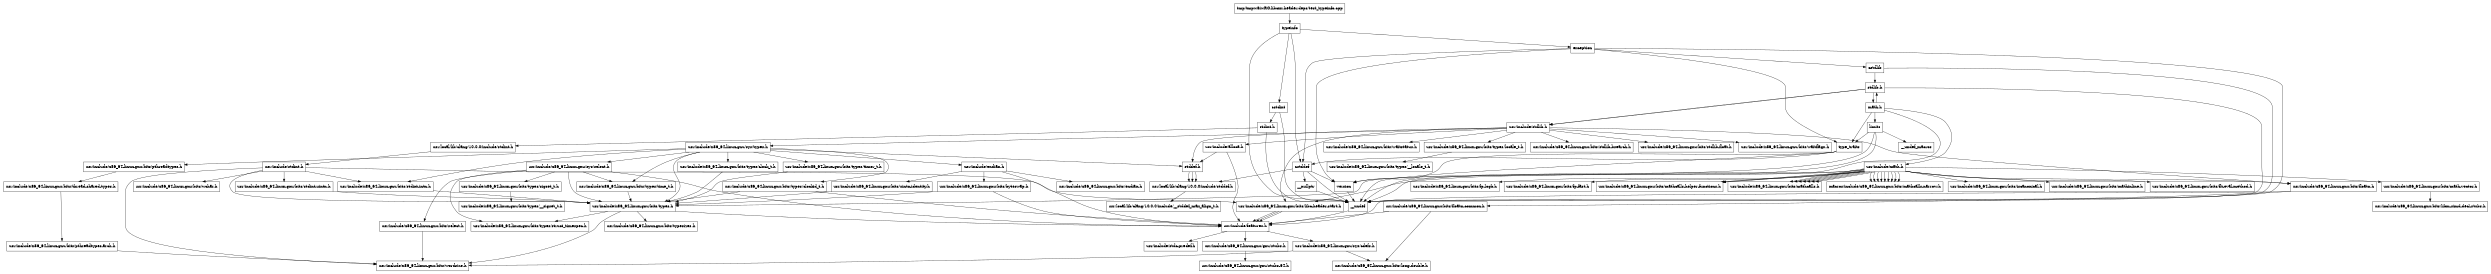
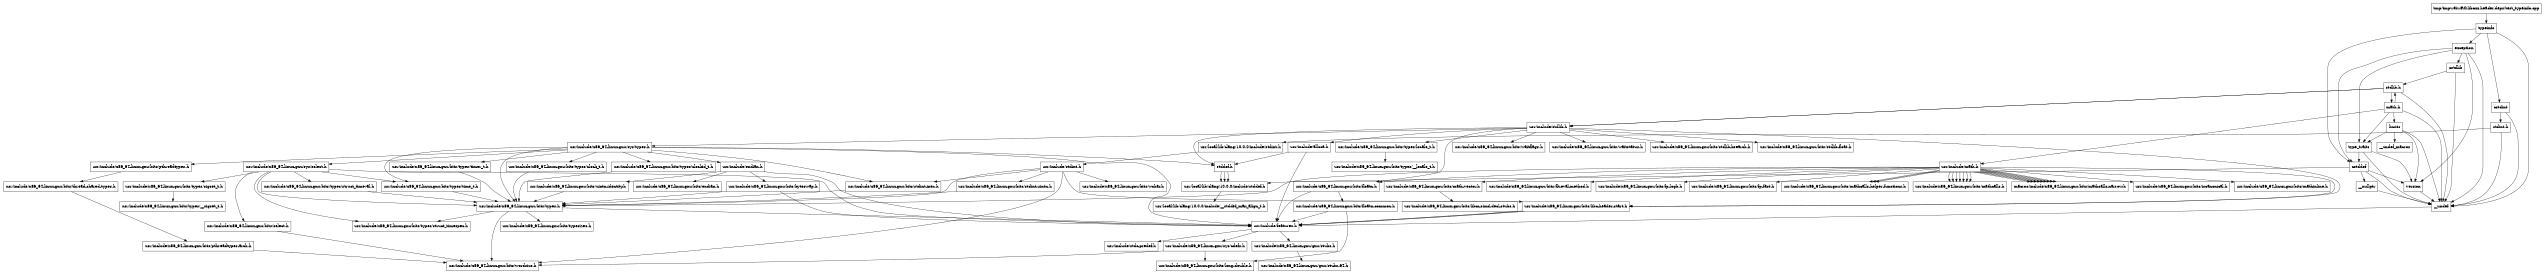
node "usr/include/x86_64-linux-gnu/bits/types/struct_timeval.h": added
edge "usr/include/x86_64-linux-gnu/bits/types/clockid_t.h" -> "usr/include/features.h": now "usr/include/x86_64-linux-gnu/sys/types.h" -> "usr/include/features.h"
